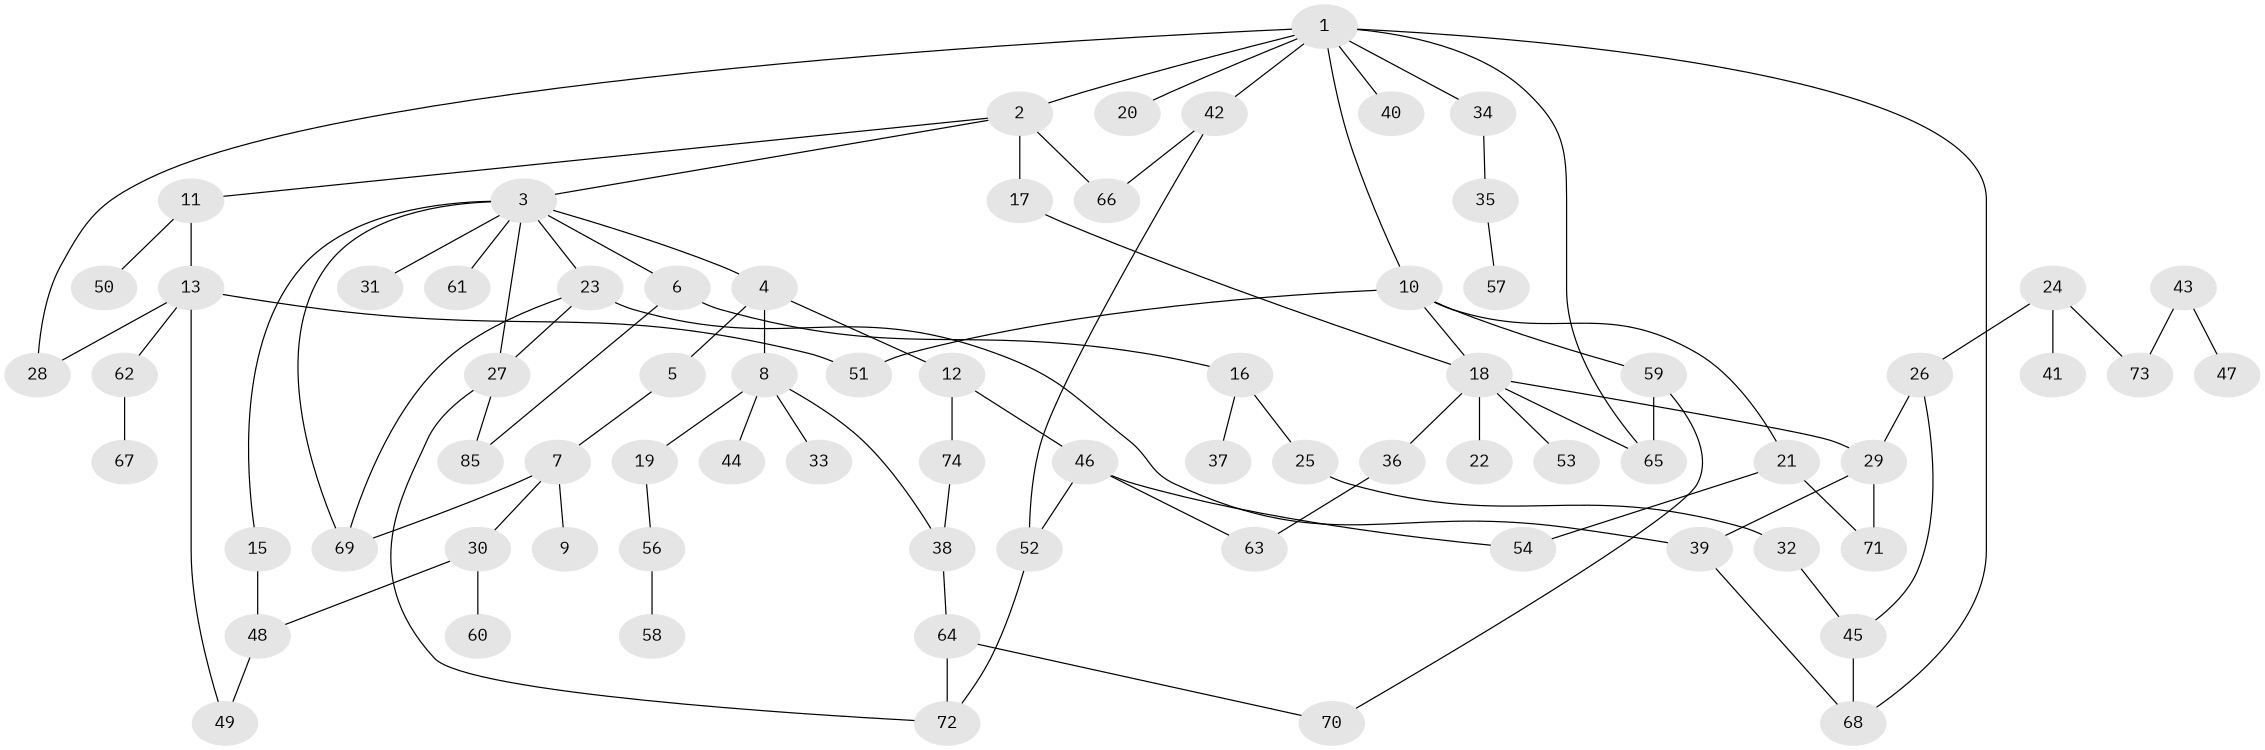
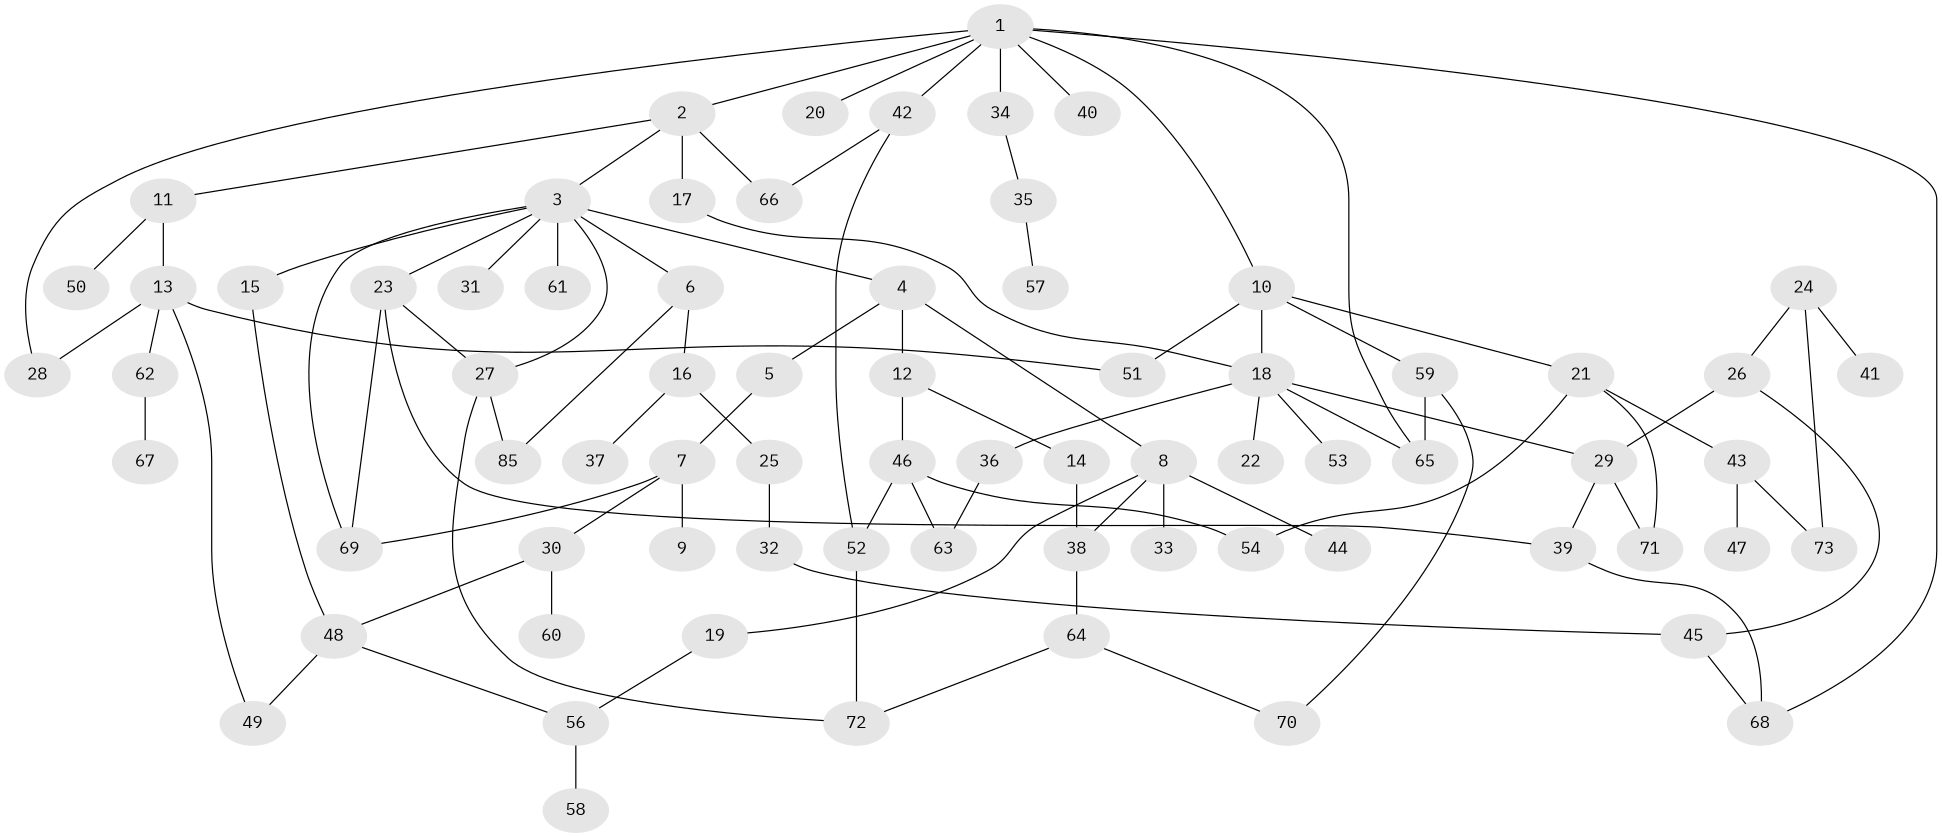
edge "21" -- "43": added
node "74": label "74" -> "14"
edge "48" -- "56": added
